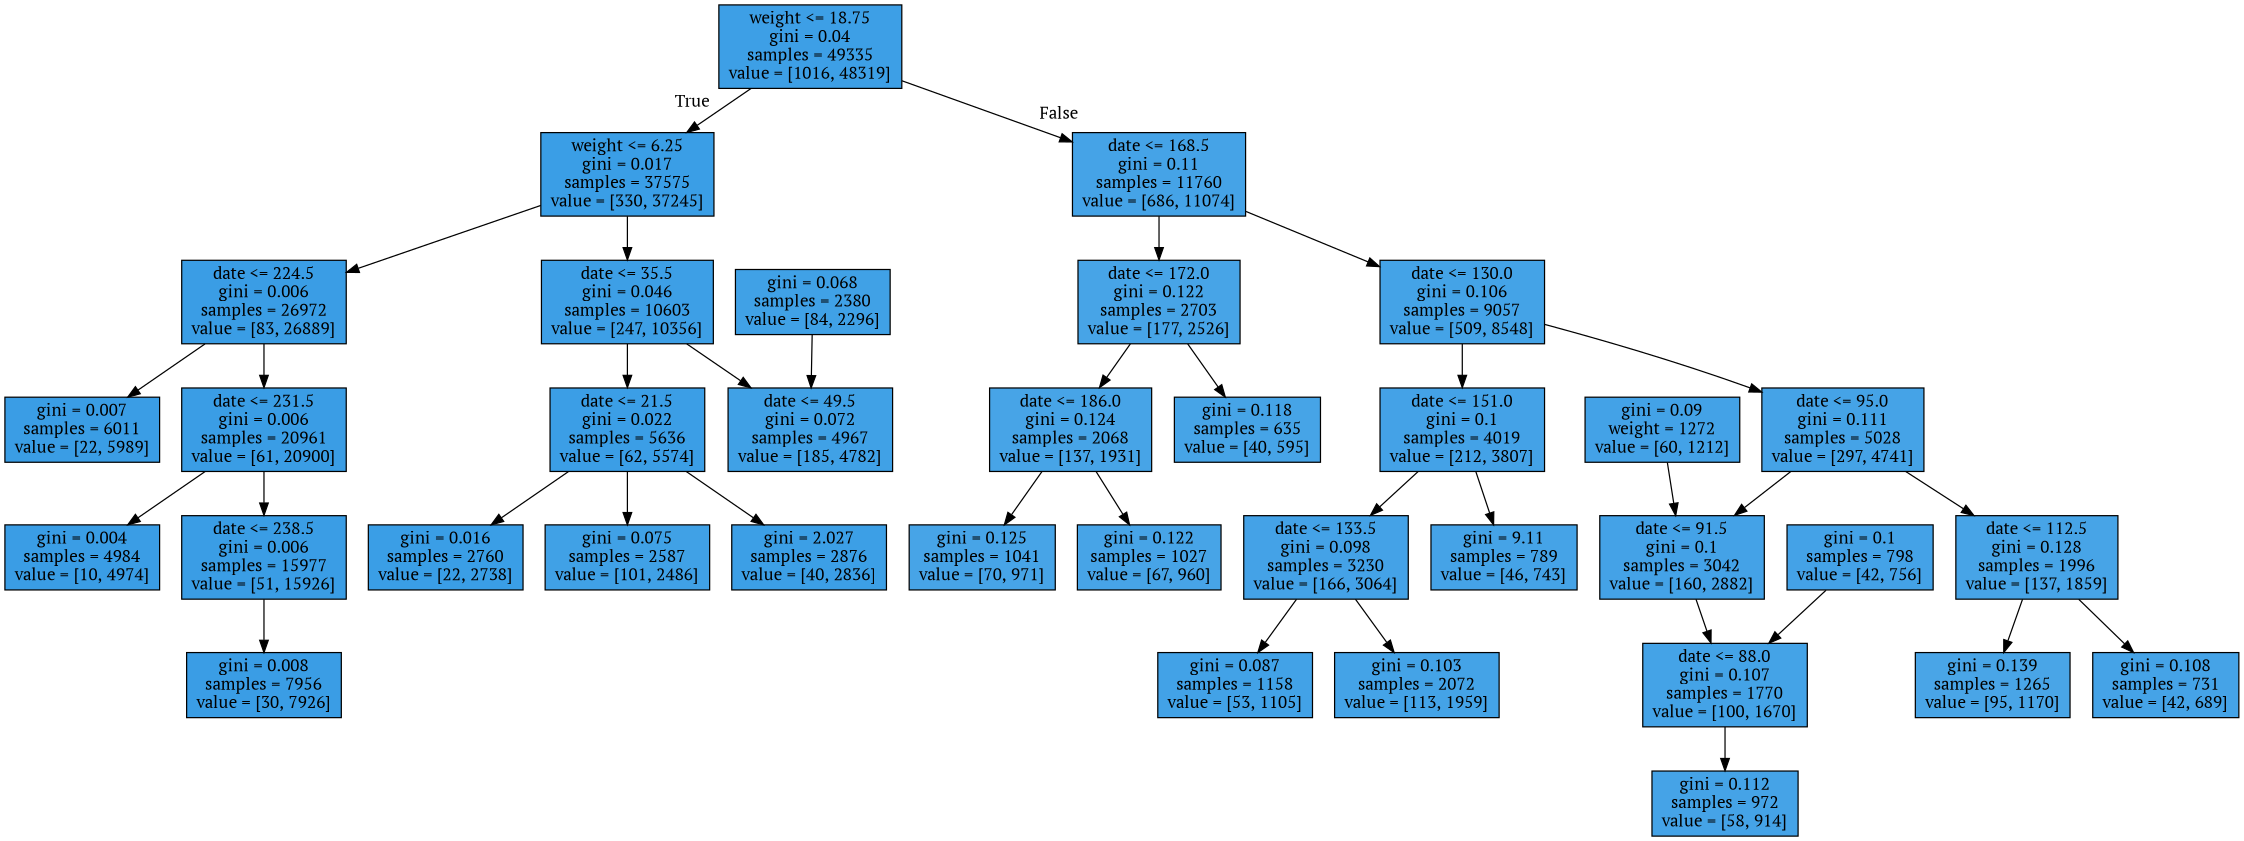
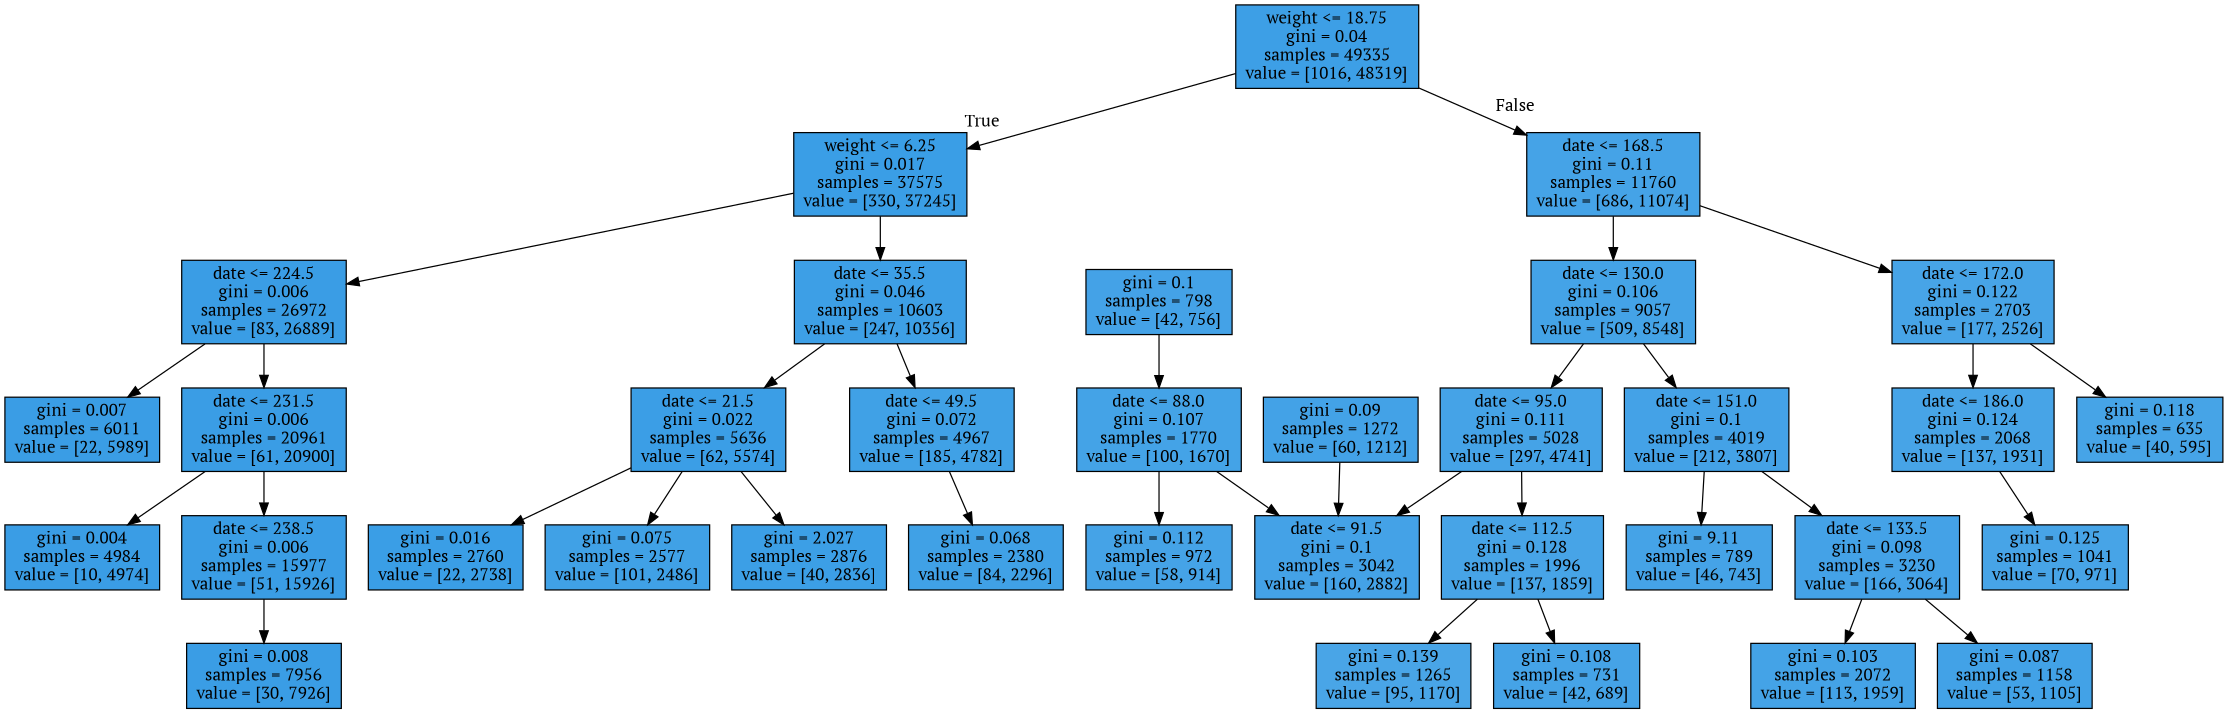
edge "gini = 0.068 samples = 2380 value = [84, 2296]" -> "date <= 49.5 gini = 0.072 samples = 4967 value = [185, 4782]": reversed
node "gini = 0.09 weight = 1272 value = [60, 1212]": label "gini = 0.09 weight = 1272 value = [60, 1212]" -> "gini = 0.09 samples = 1272 value = [60, 1212]"
node "gini = 0.075 samples = 2587 value = [101, 2486]": label "gini = 0.075 samples = 2587 value = [101, 2486]" -> "gini = 0.075 samples = 2577 value = [101, 2486]"
node "gini = 0.122 samples = 1027 value = [67, 960]": removed
edge "date <= 91.5 gini = 0.1 samples = 3042 value = [160, 2882]" -> "date <= 88.0 gini = 0.107 samples = 1770 value = [100, 1670]": reversed
